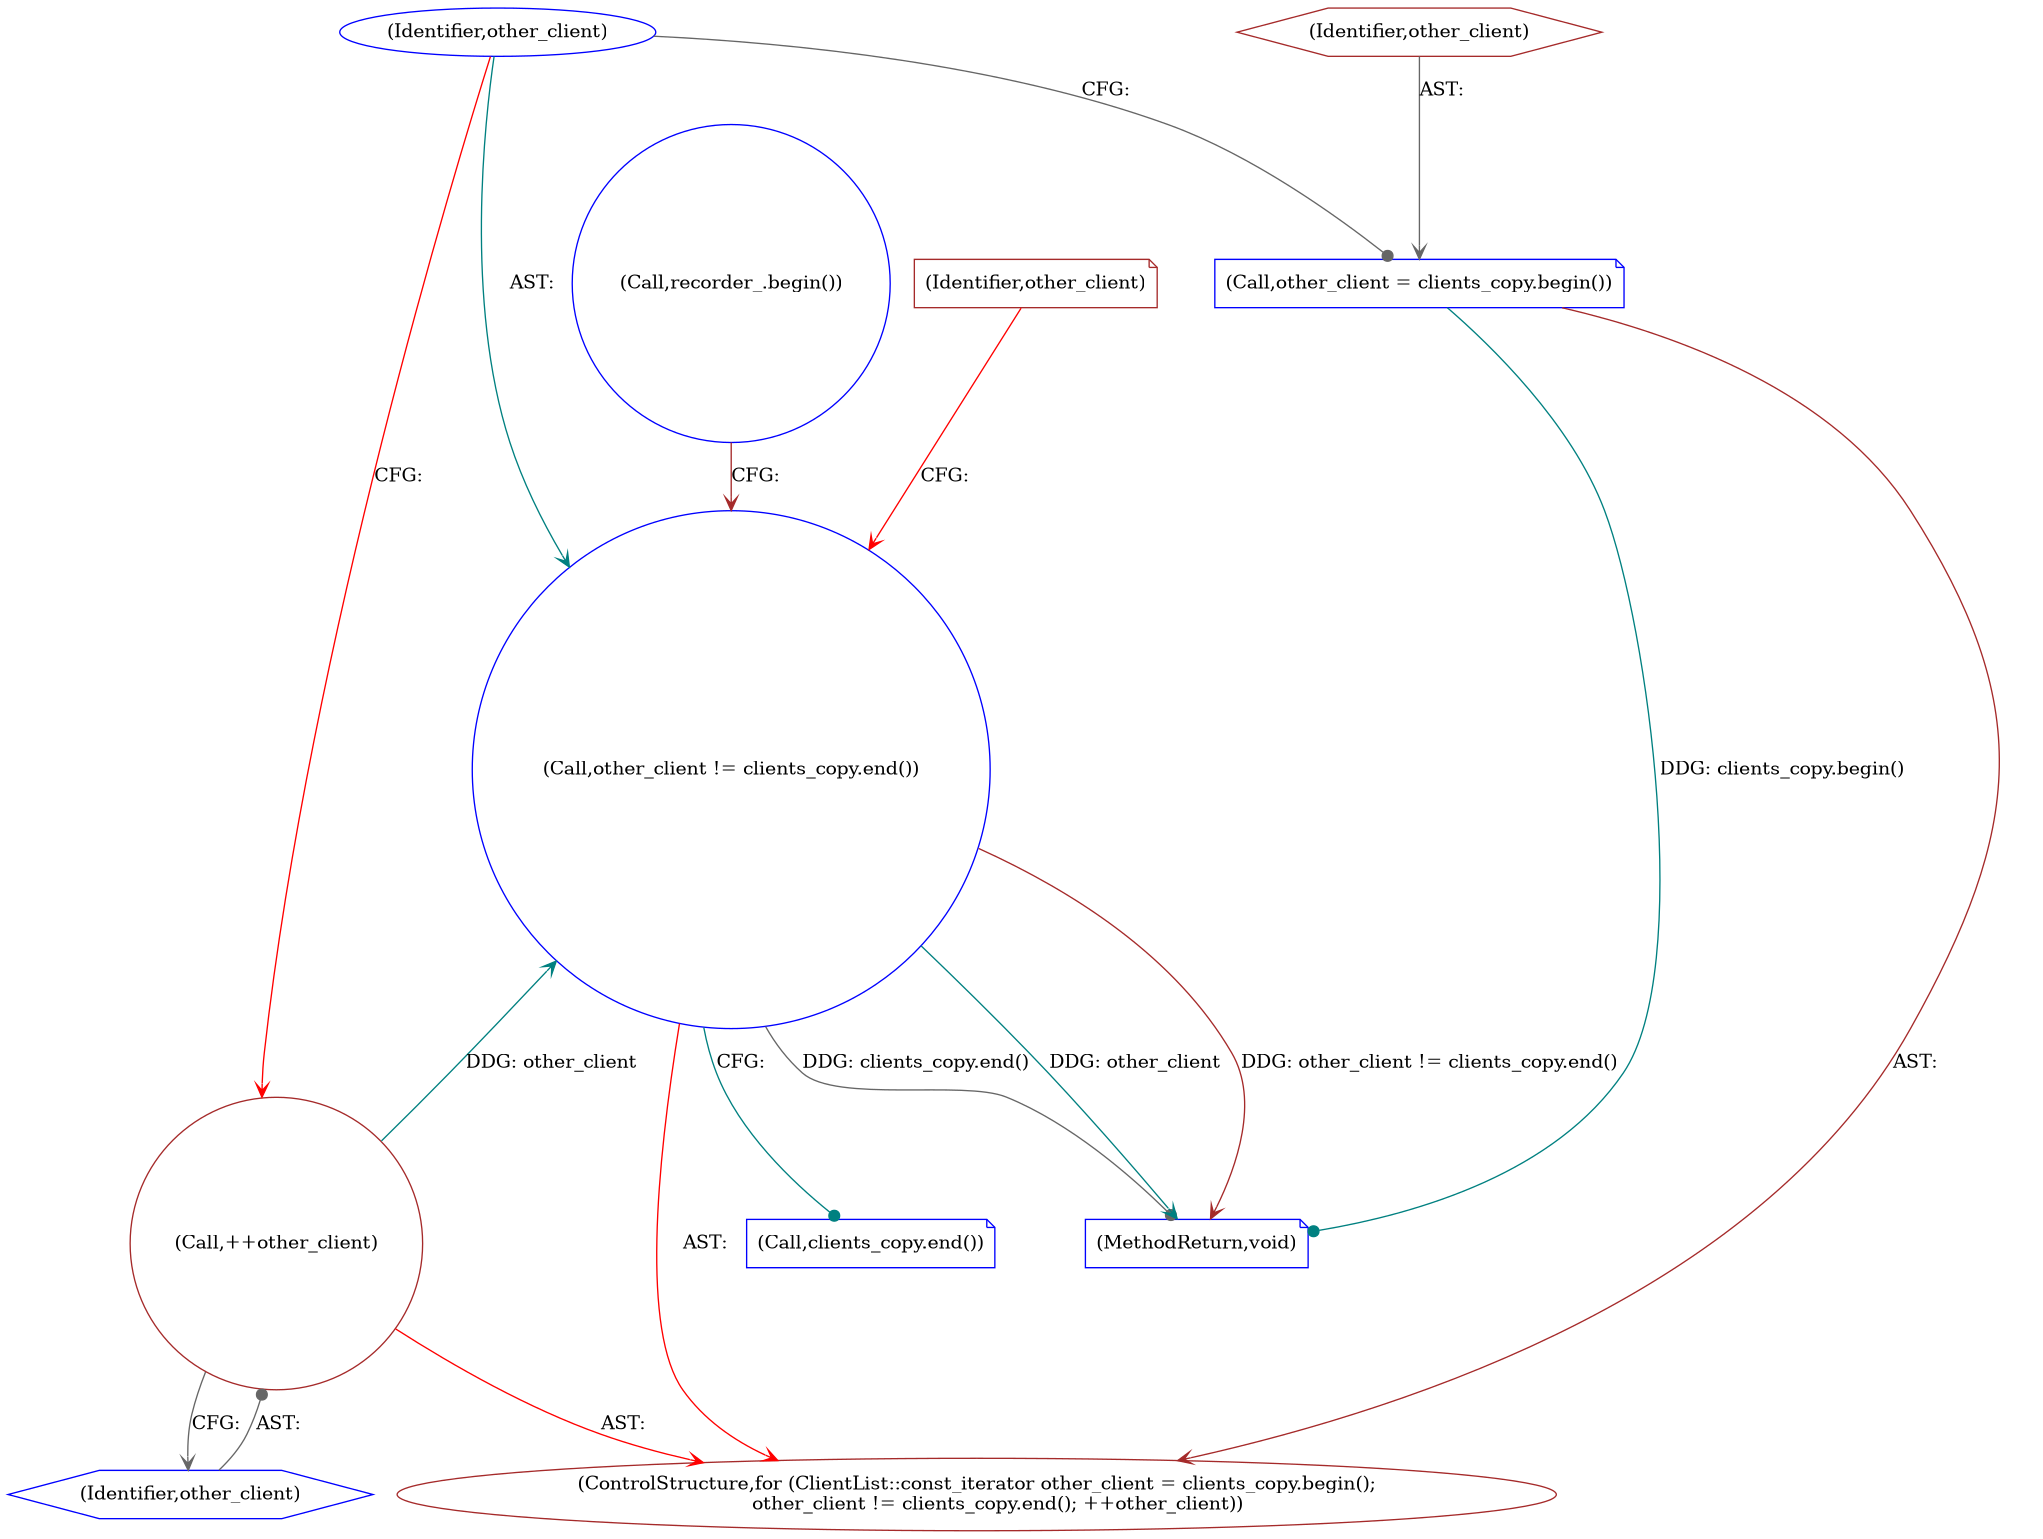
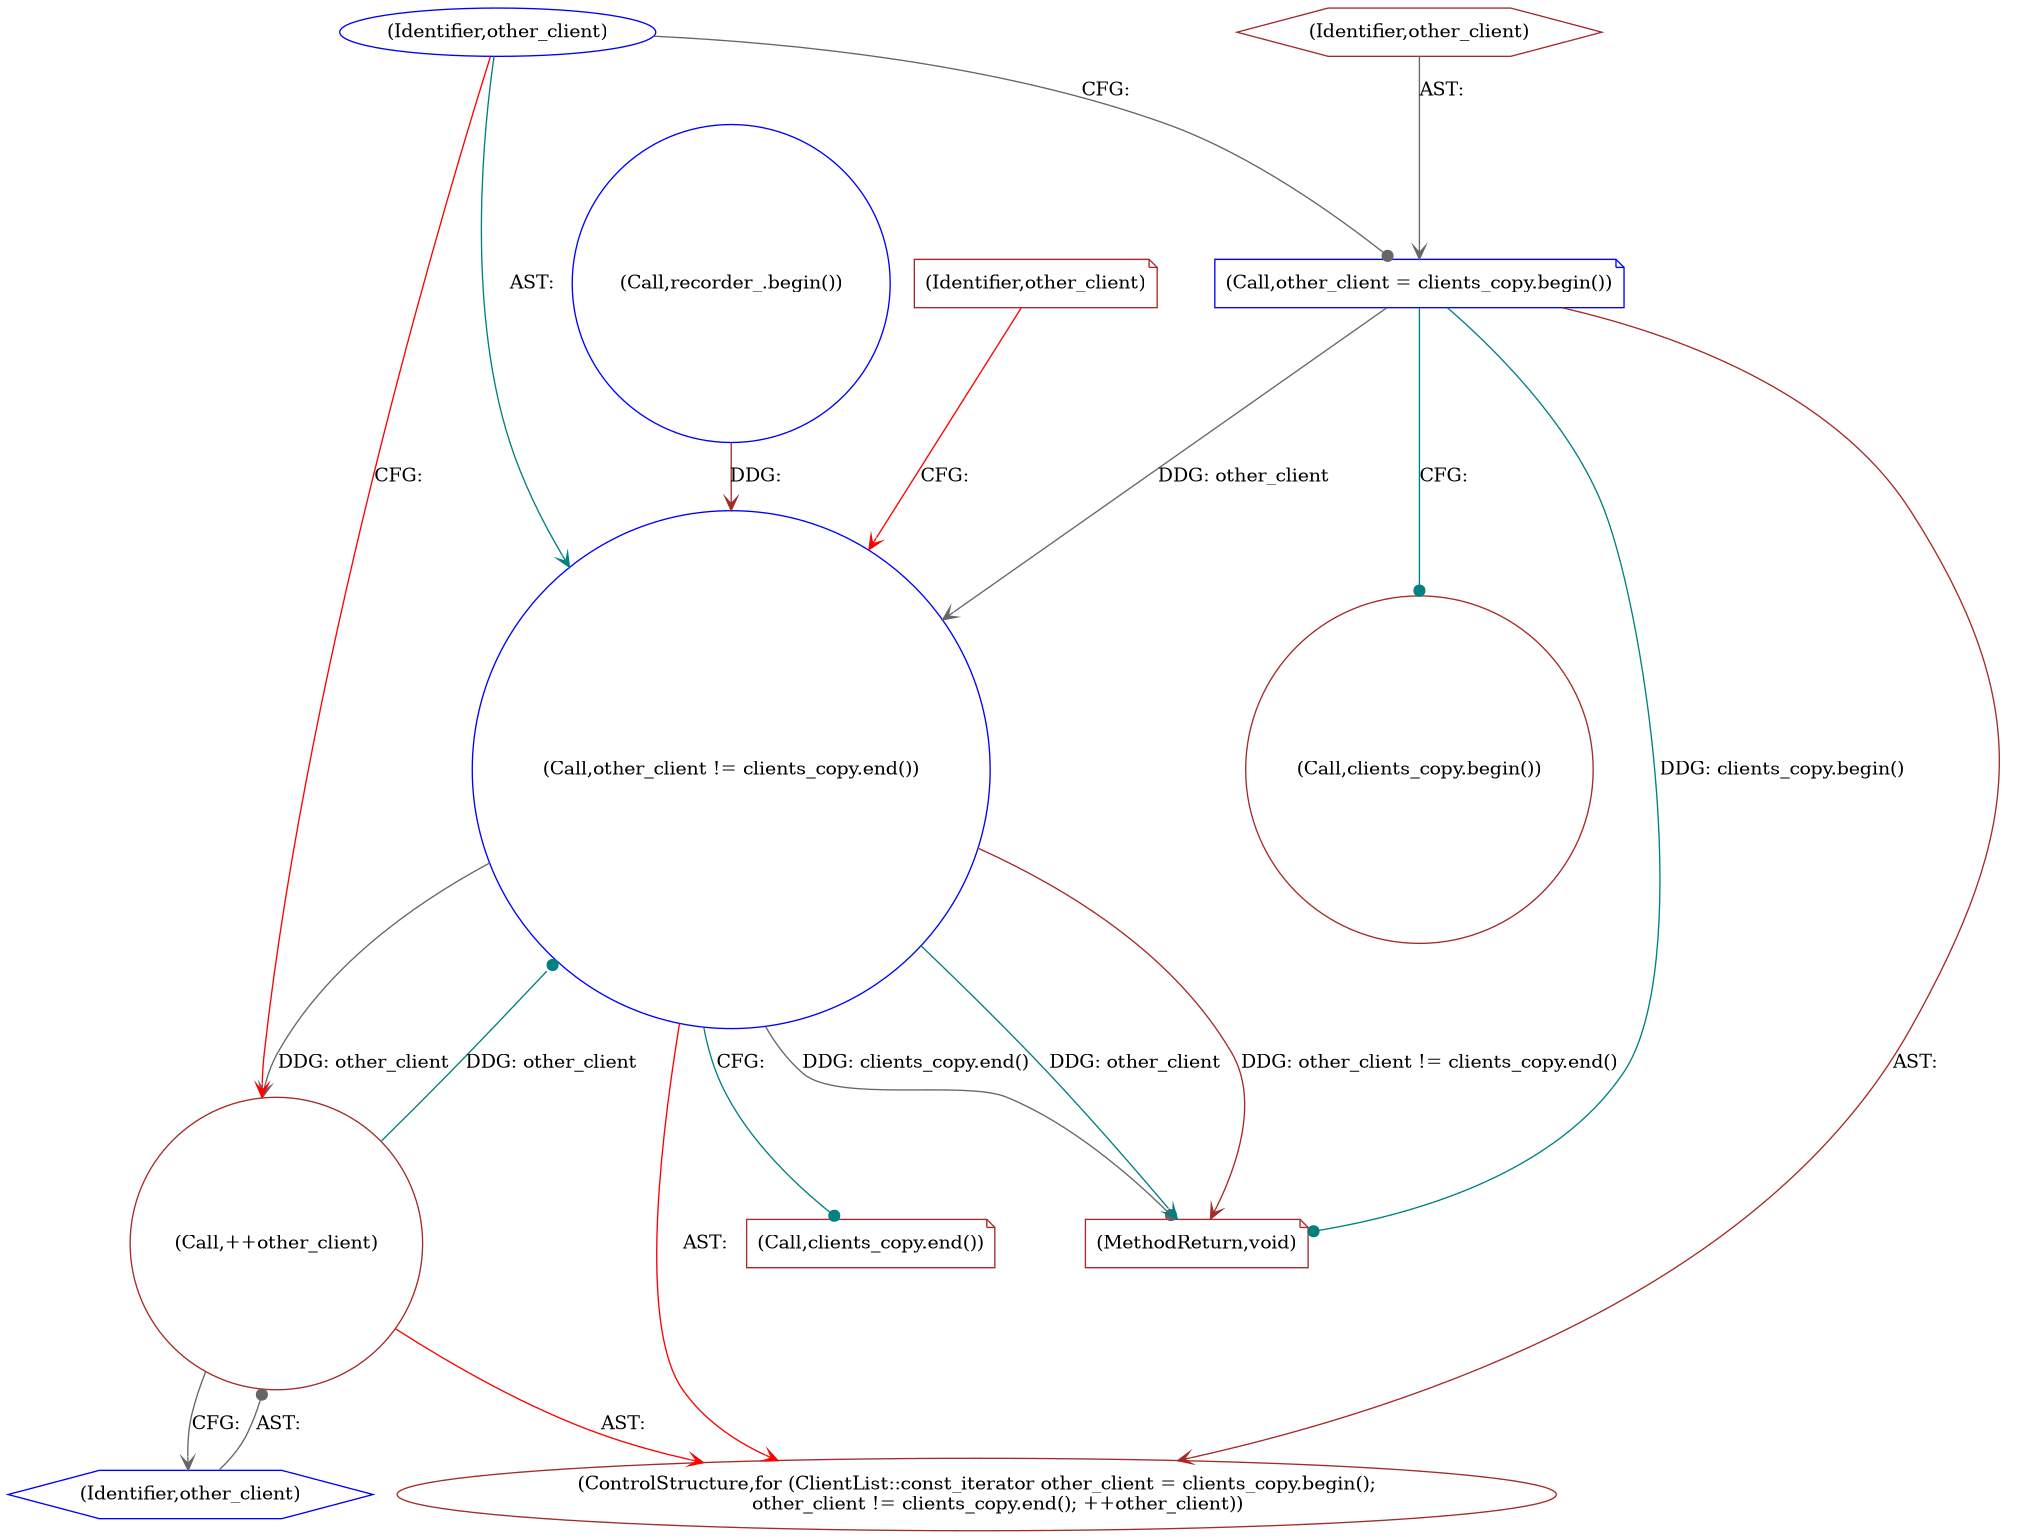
edge "(Call,other_client = clients_copy.begin())" -> "(Call,other_client != clients_copy.end())": added, label "DDG: other_client"
edge "(Call,recorder_.begin())" -> "(Call,other_client != clients_copy.end())": label "CFG: " -> "DDG: "
node "(Call,clients_copy.begin())": added
edge "(Call,other_client != clients_copy.end())" -> "(Call,++other_client)": added, label "DDG: other_client"
edge "(Call,++other_client)" -> "(Call,other_client != clients_copy.end())": arrowhead vee -> dot
node "(Call,clients_copy.end())": color blue -> brown
node "(MethodReturn,void)": color blue -> brown
